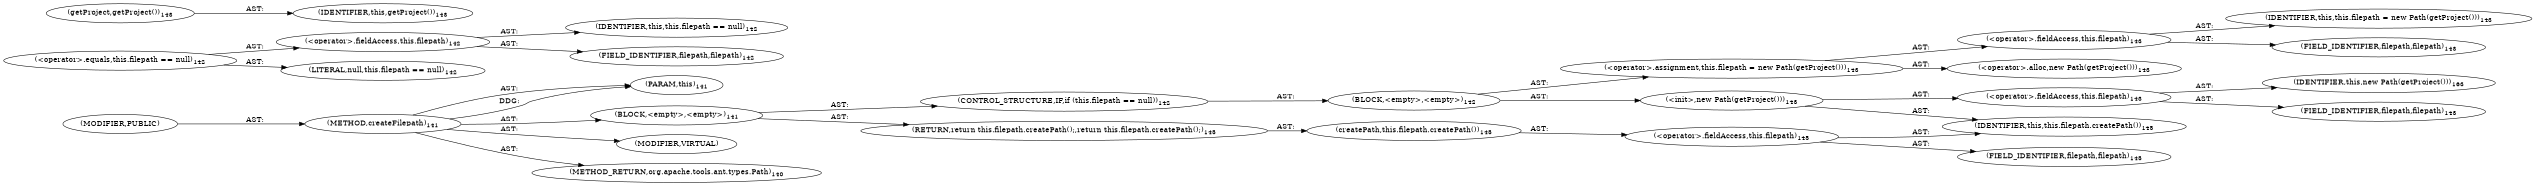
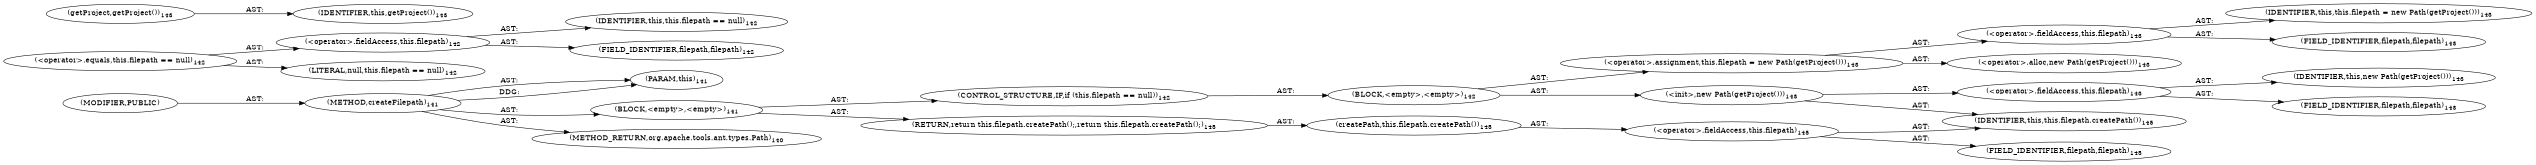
node "(IDENTIFIER,this,new Path(getProject()))": text "163" -> "143"
node "(MODIFIER,VIRTUAL)": removed
